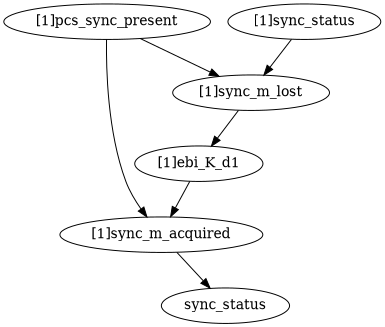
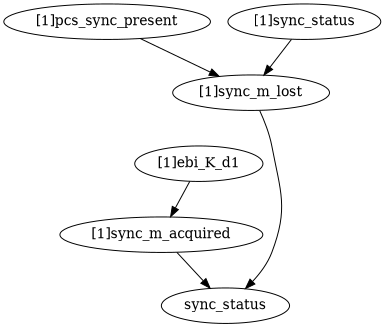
edge "[1]sync_m_lost" -> "[1]ebi_K_d1": now "[1]sync_m_lost" -> "sync_status"
edge "[1]pcs_sync_present" -> "[1]sync_m_acquired": removed
